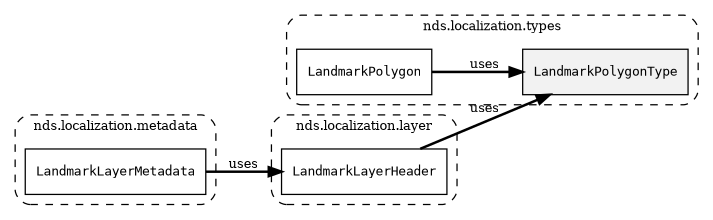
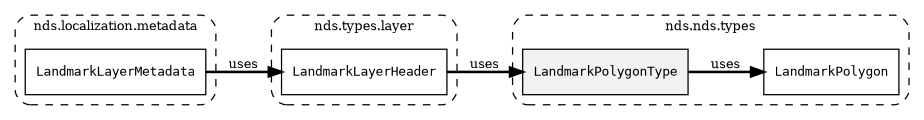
cluster "nds.localization.types": label "nds.localization.types" -> "nds.nds.types"
edge "LandmarkPolygon" -> "LandmarkPolygonType": reversed
cluster "nds.localization.layer": label "nds.localization.layer" -> "nds.types.layer"
